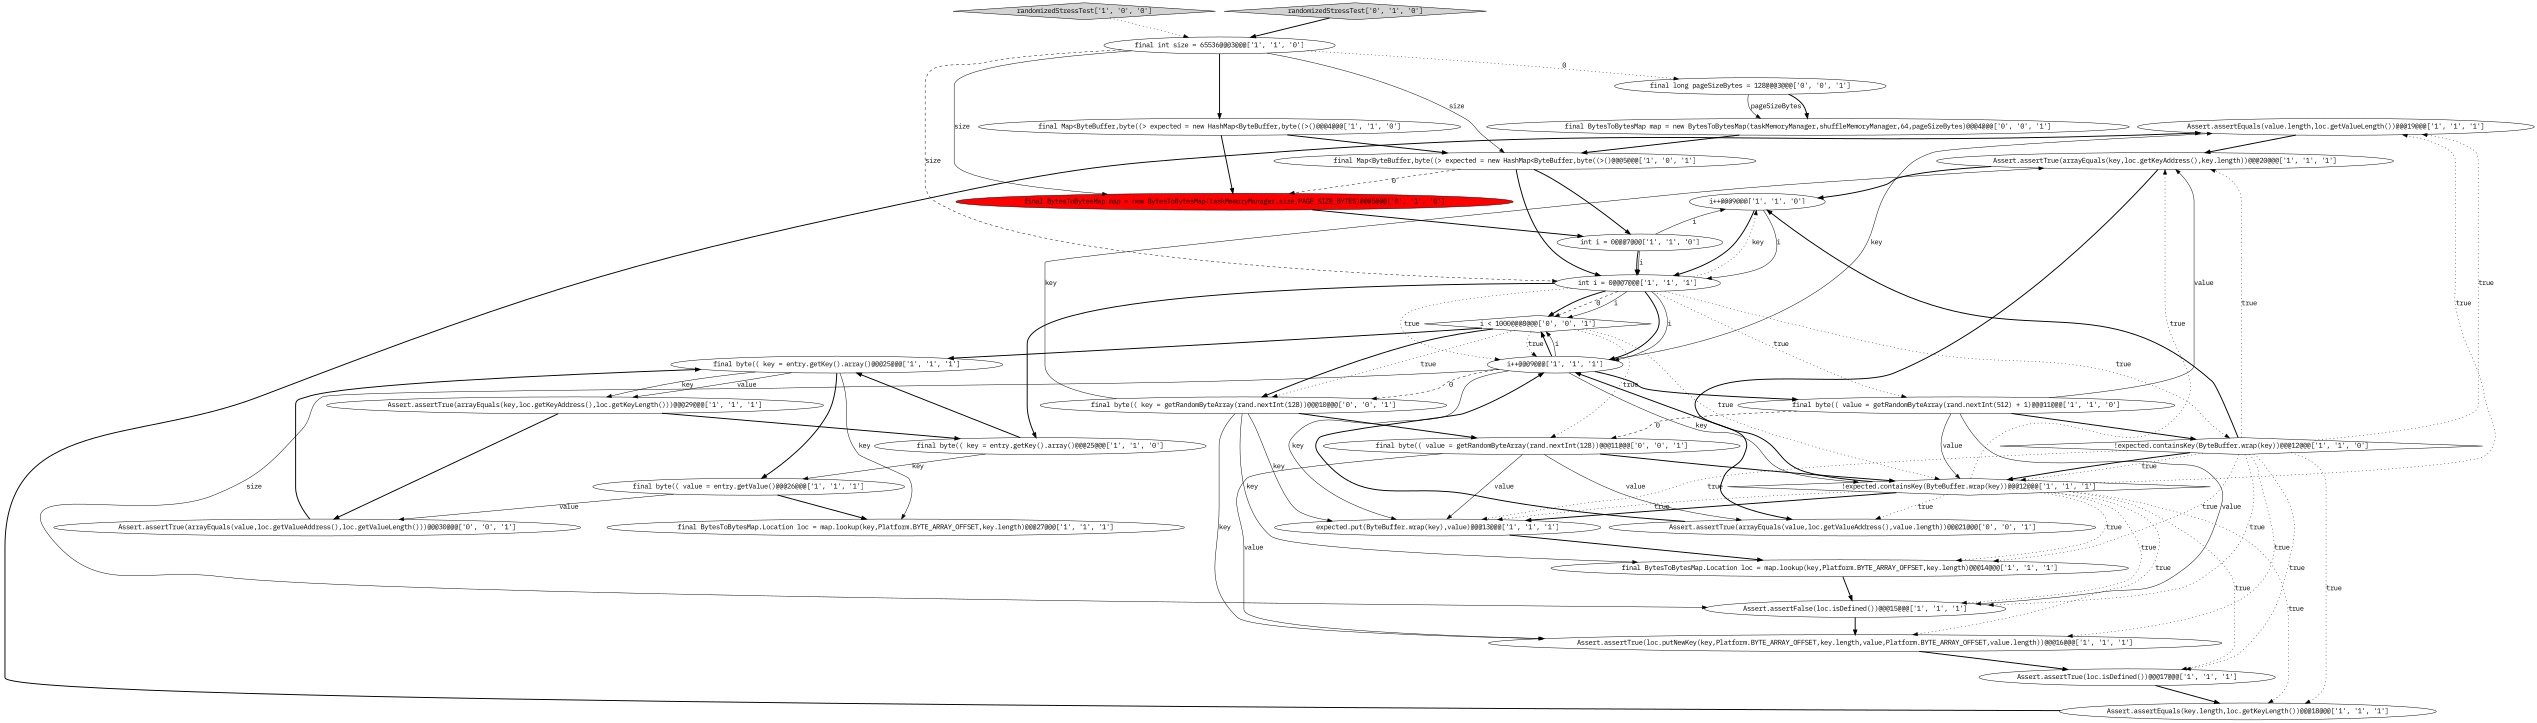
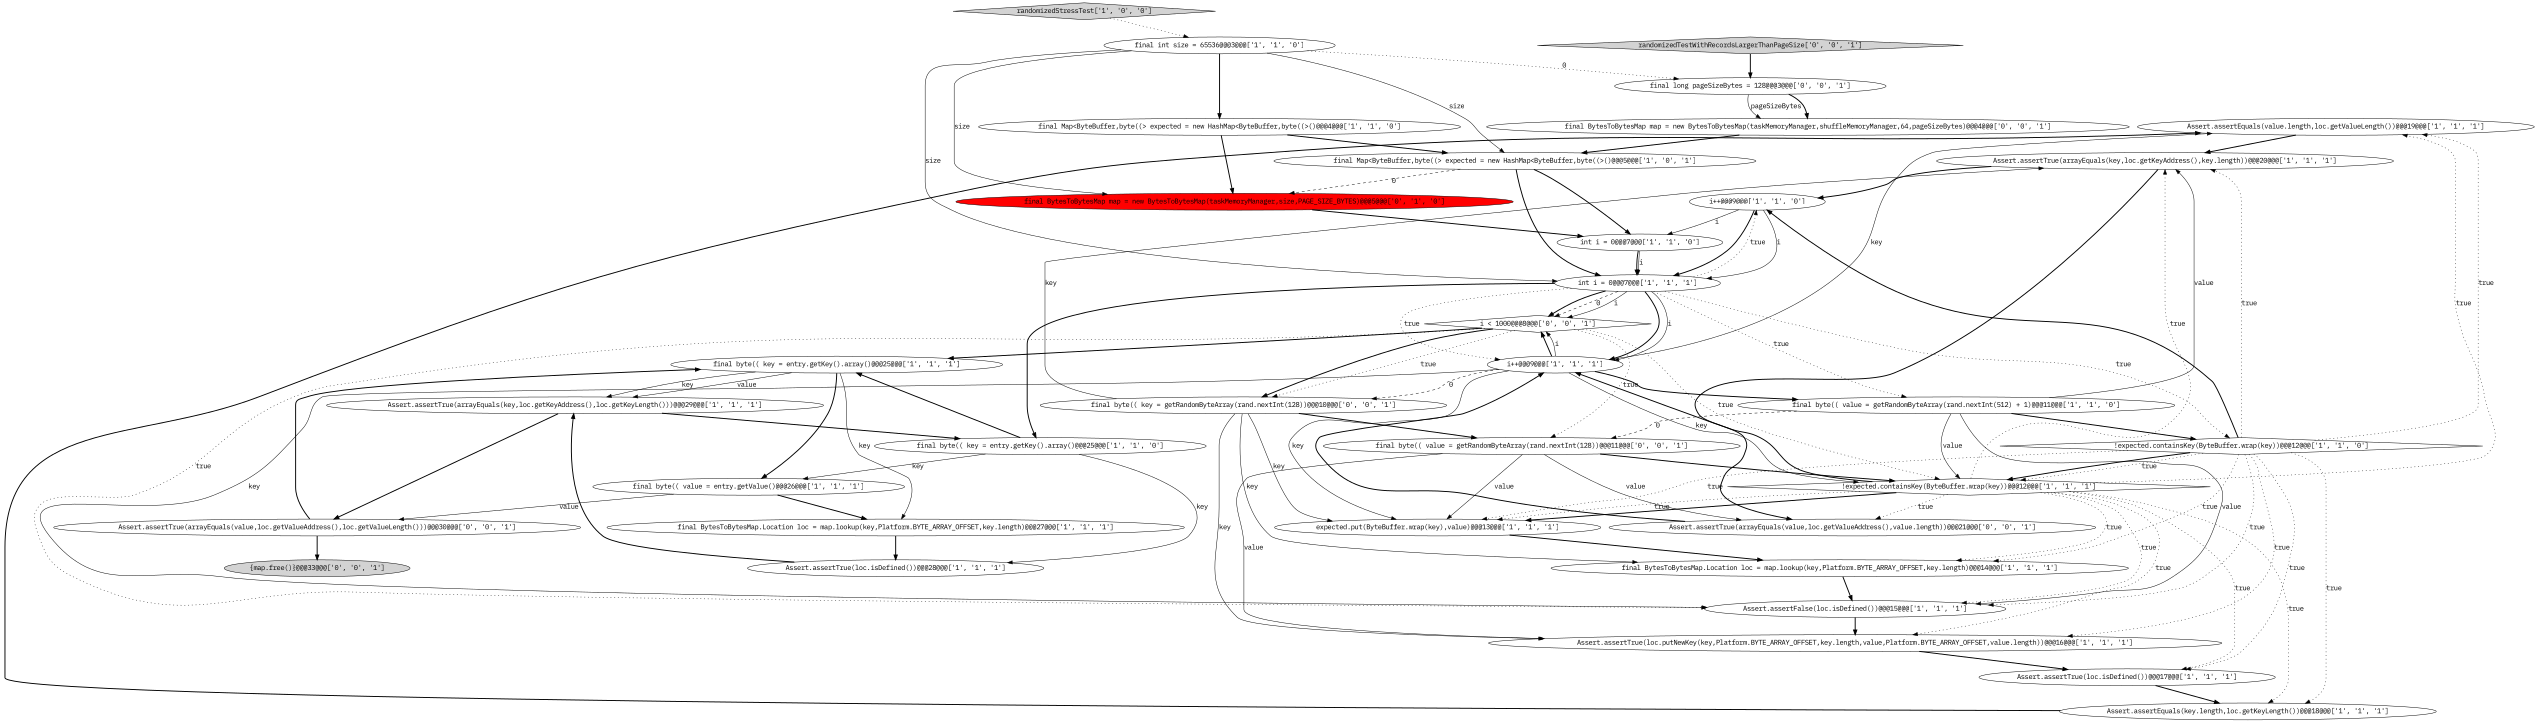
node "randomizedStressTest['0', '1', '0']": removed
node "randomizedTestWithRecordsLargerThanPageSize['0', '0', '1']": added
edge "int i = 0@@@7@@@['1', '1', '0']" -> "i++@@@9@@@['1', '1', '0']": reversed
edge "int i = 0@@@7@@@['1', '1', '1']" -> "i++@@@9@@@['1', '1', '0']": label "key" -> "true"
edge "final int size = 65536@@@3@@@['1', '1', '0']" -> "int i = 0@@@7@@@['1', '1', '1']": style dashed -> solid
edge "i < 1000@@@8@@@['0', '0', '1']" -> "i++@@@9@@@['1', '1', '1']": now "i < 1000@@@8@@@['0', '0', '1']" -> "Assert.assertFalse(loc.isDefined())@@@15@@@['1', '1', '1']"
edge "i++@@@9@@@['1', '1', '1']" -> "Assert.assertFalse(loc.isDefined())@@@15@@@['1', '1', '1']": label "size" -> "key"
node "{map.free()}@@@33@@@['0', '0', '1']": added
node "Assert.assertTrue(loc.isDefined())@@@28@@@['1', '1', '1']": added
